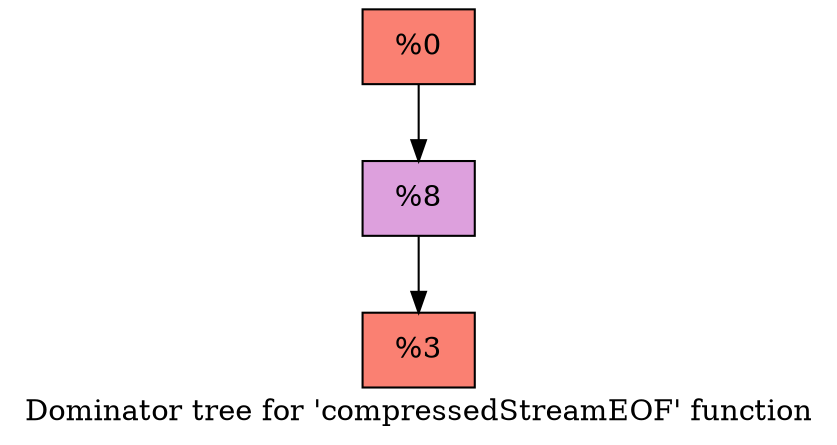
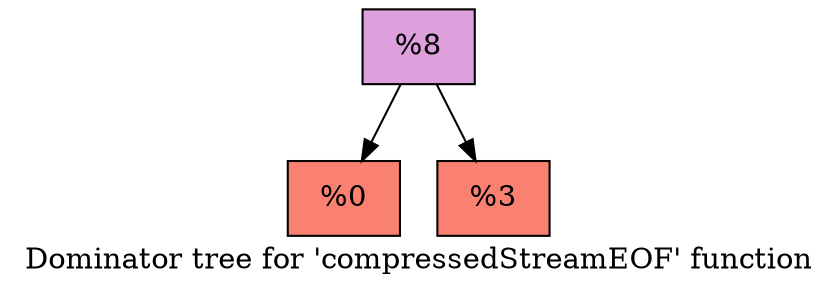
edge "%0" -> "%8": reversed
